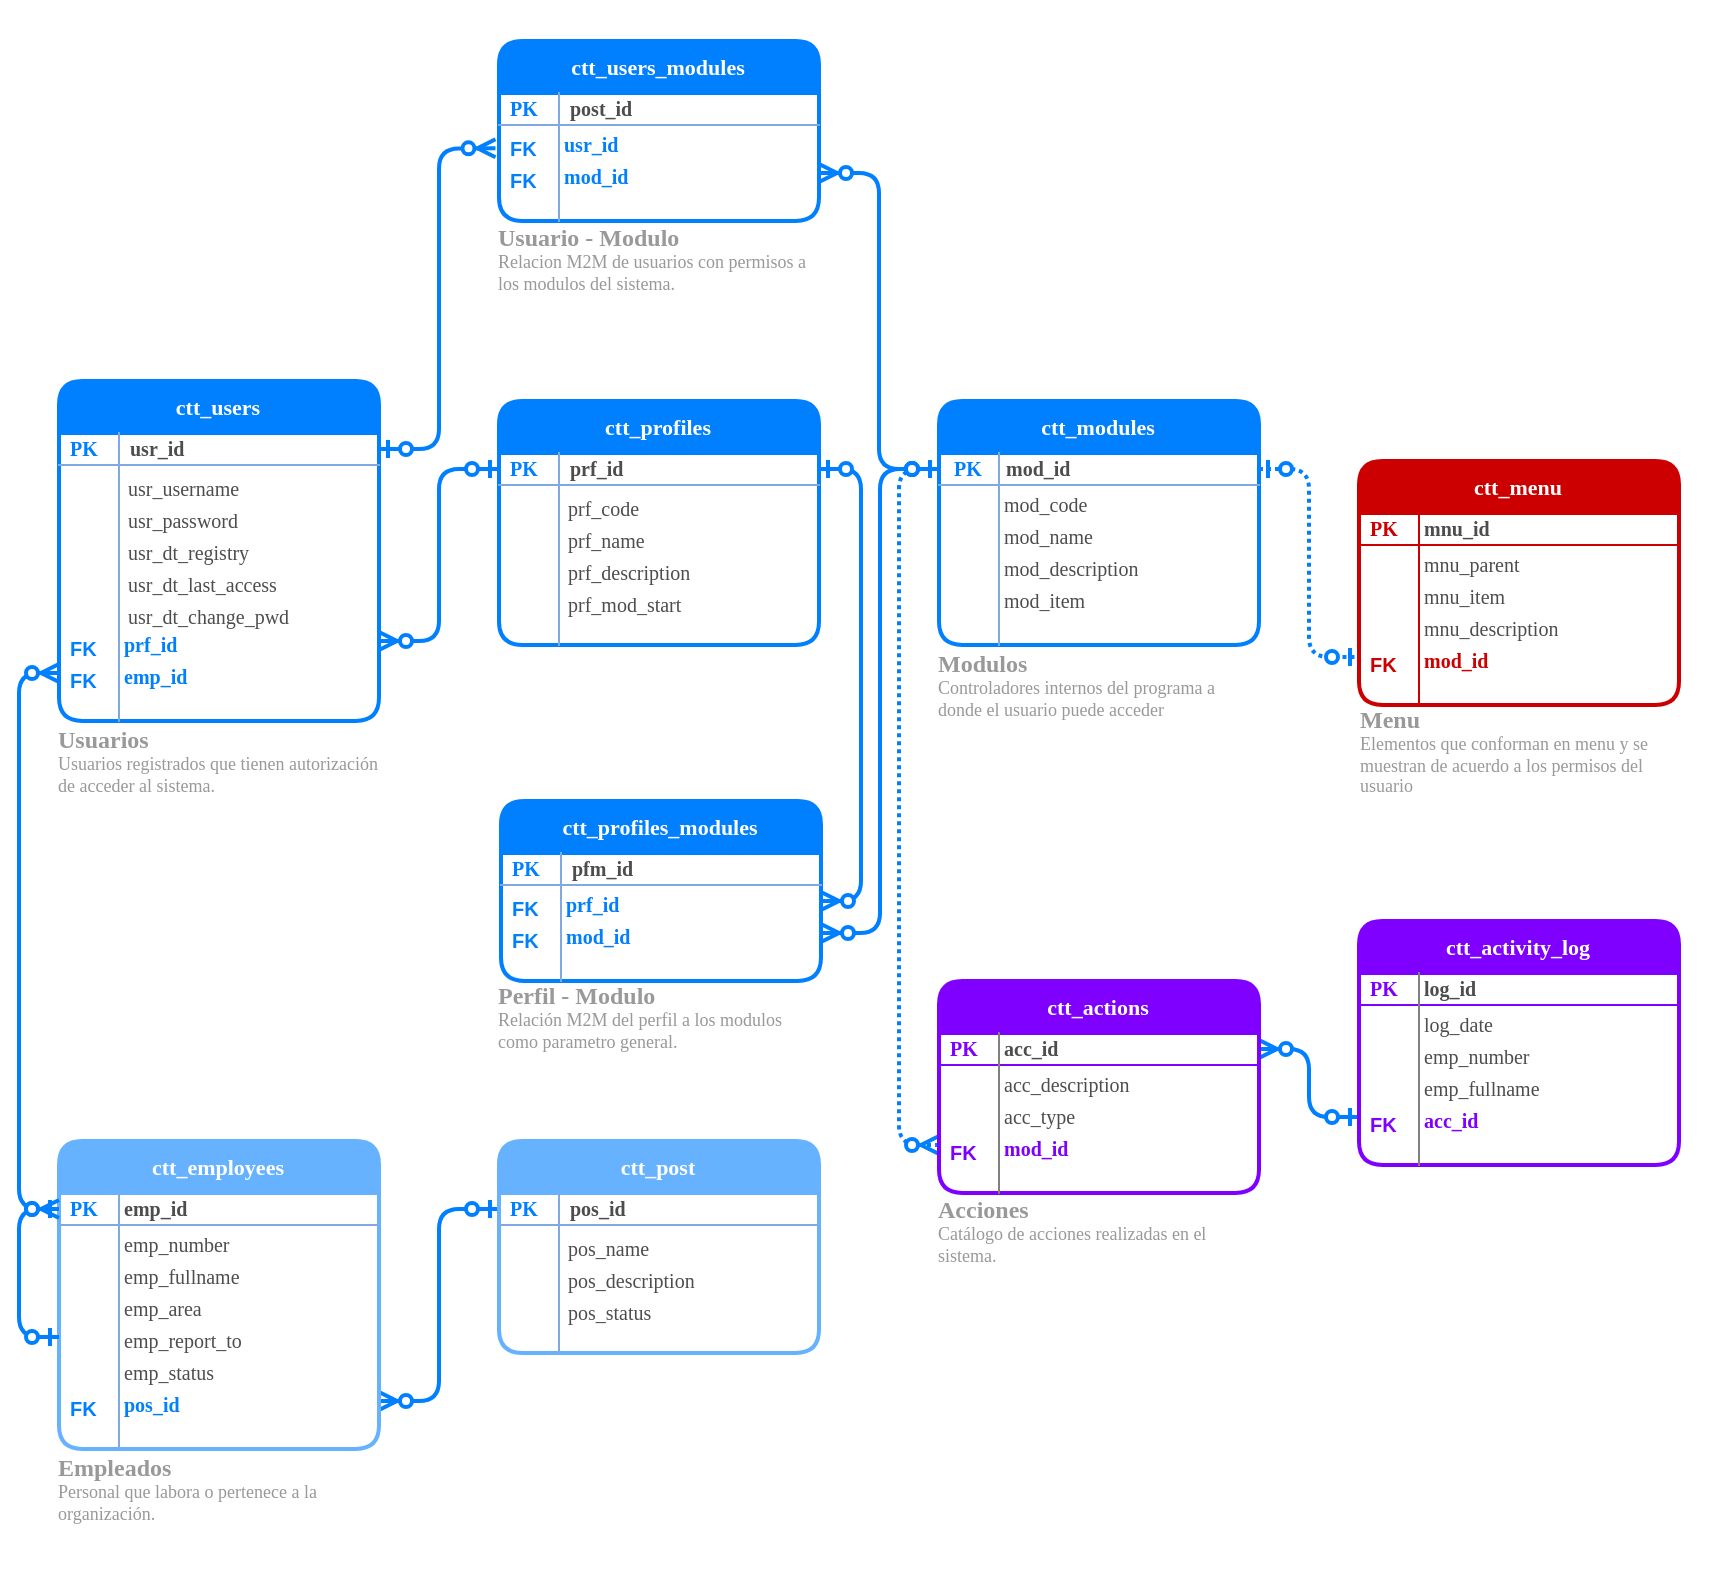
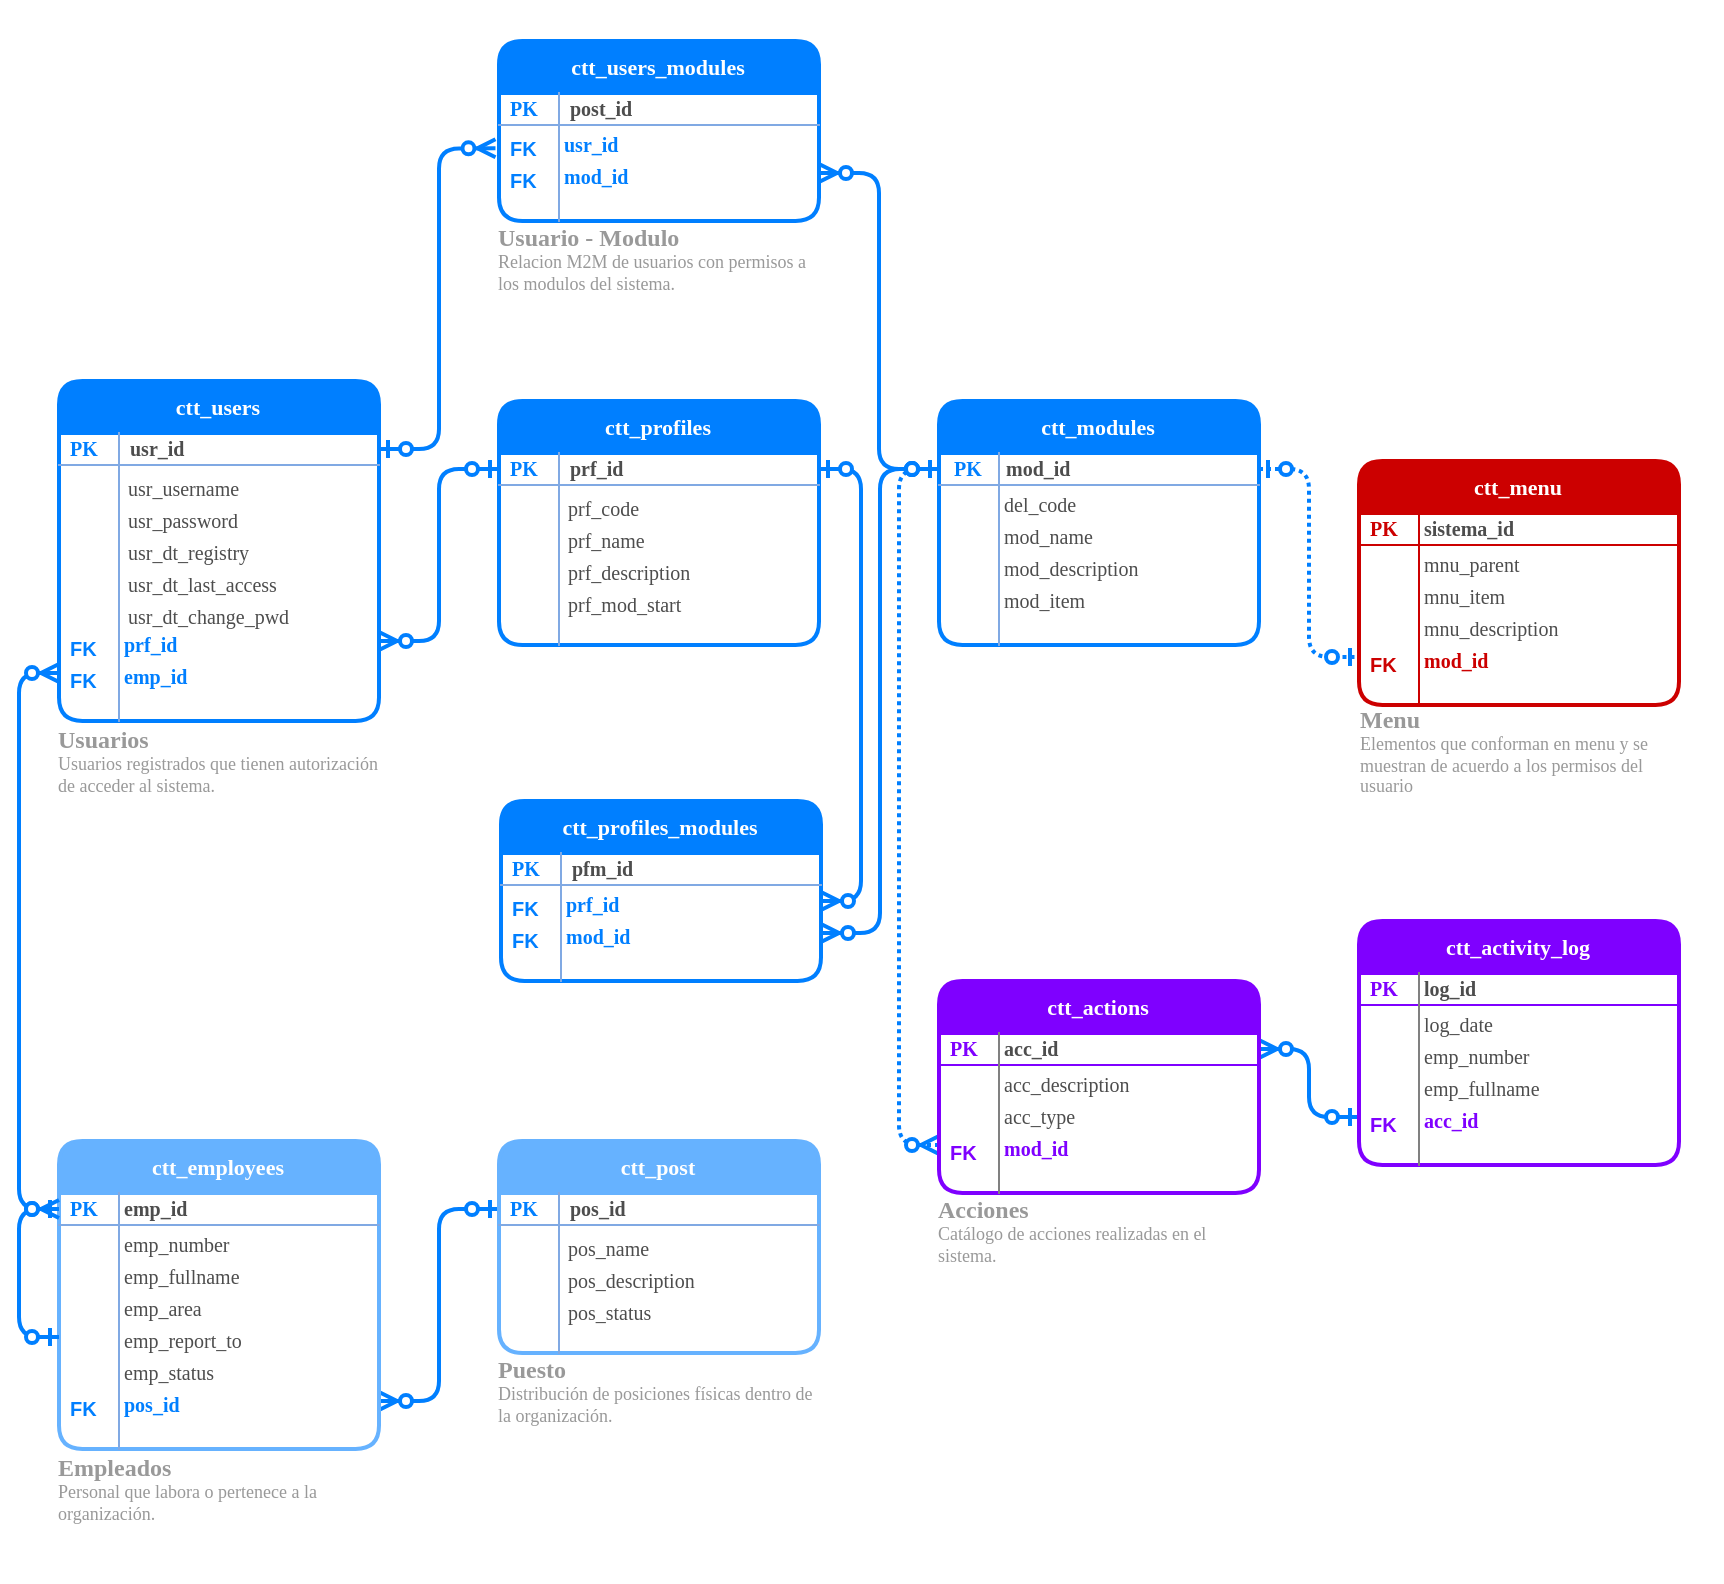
node "mod_code": label "mod_code" -> "del_code"
node "mnu_id": label "mnu_id" -> "sistema_id"
node "Modulos Controladores internos del programa a donde el usuario puede acceder": removed
node "Perfil - Modulo Relación M2M del perfil a los modulos como parametro general.": removed
node "Puesto Distribución de posiciones físicas dentro de la organización.": added
